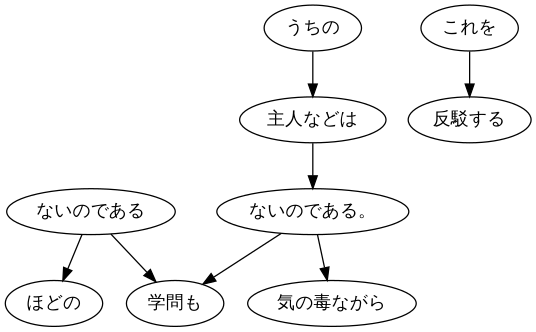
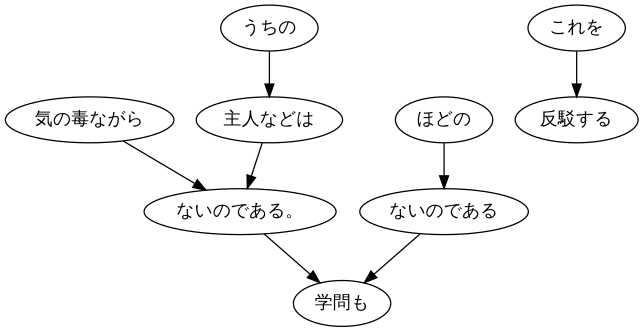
edge "ないのである。" -> "気の毒ながら": reversed
edge "ないのである" -> "ほどの": reversed
